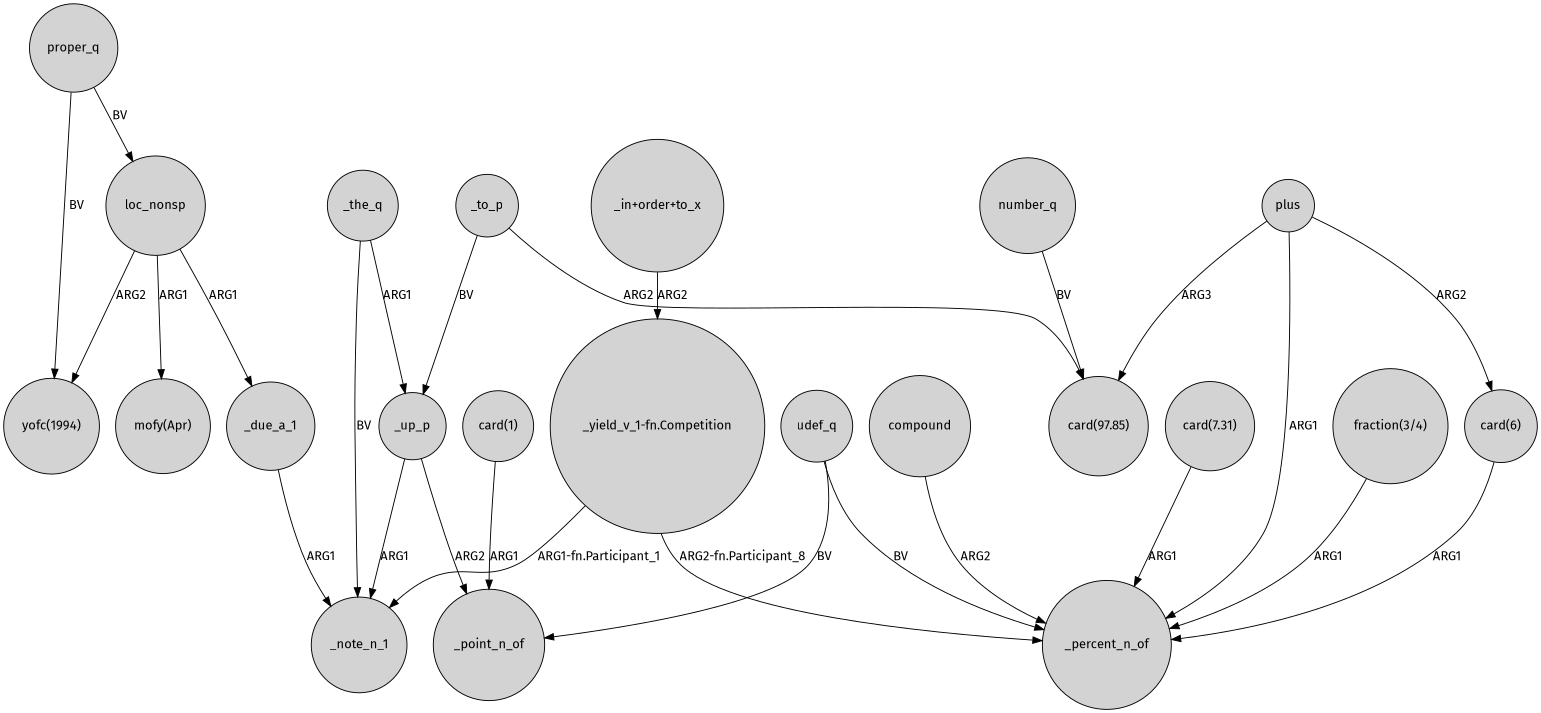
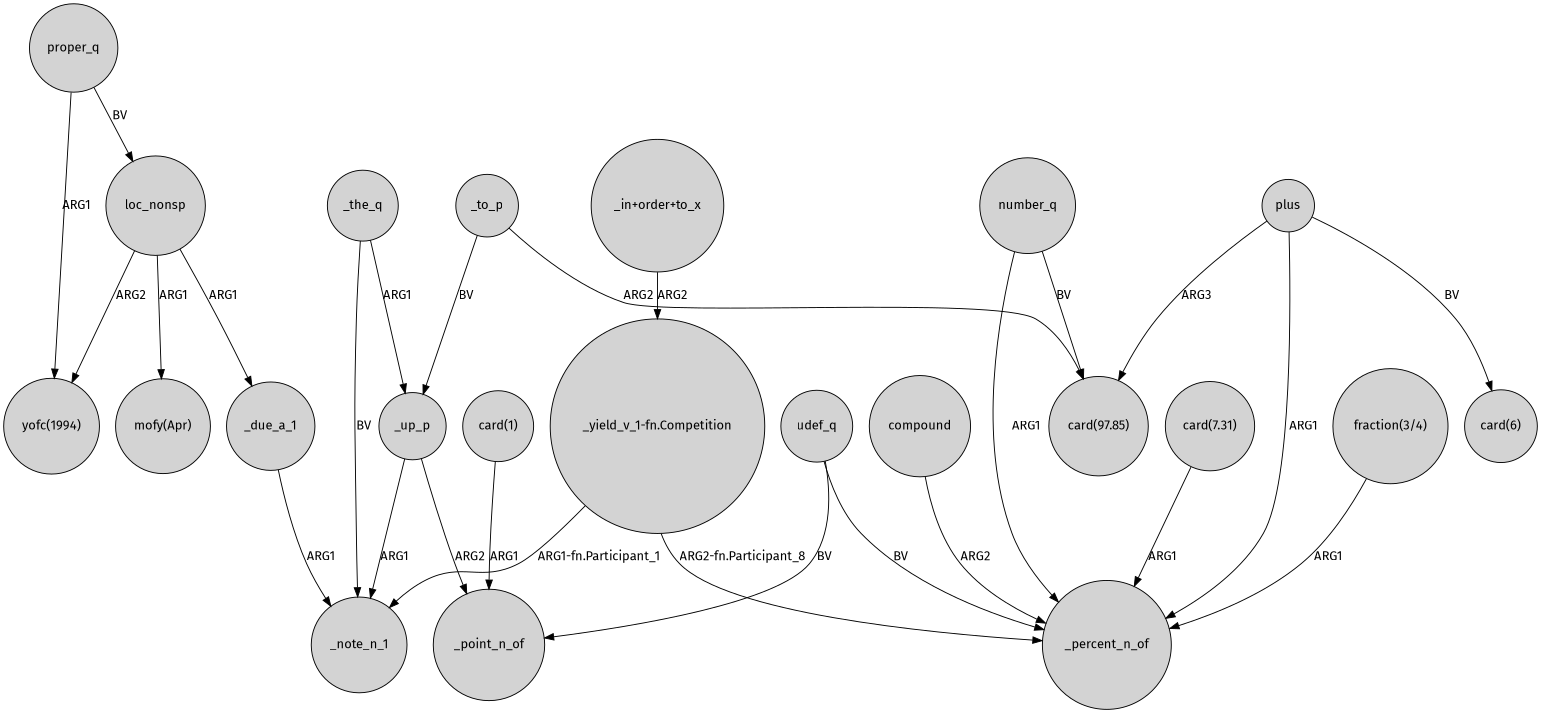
edge "proper_q" -> "yofc(1994)": label "BV" -> "ARG1"
edge "plus" -> "card(6)": label "ARG2" -> "BV"
edge "card(6)" -> "_percent_n_of": now "number_q" -> "_percent_n_of"
